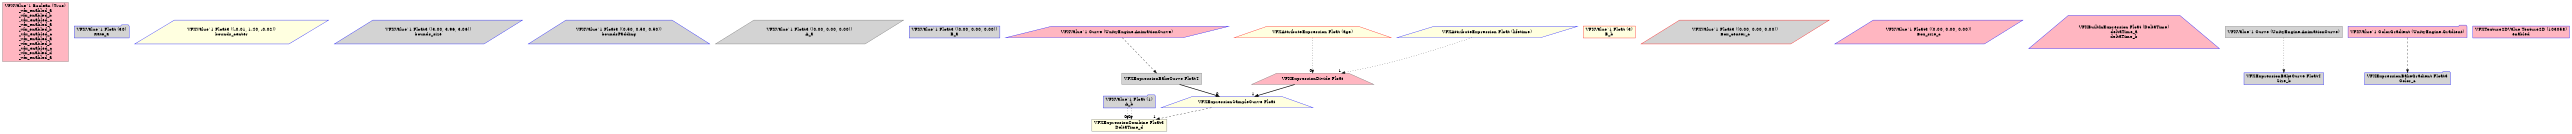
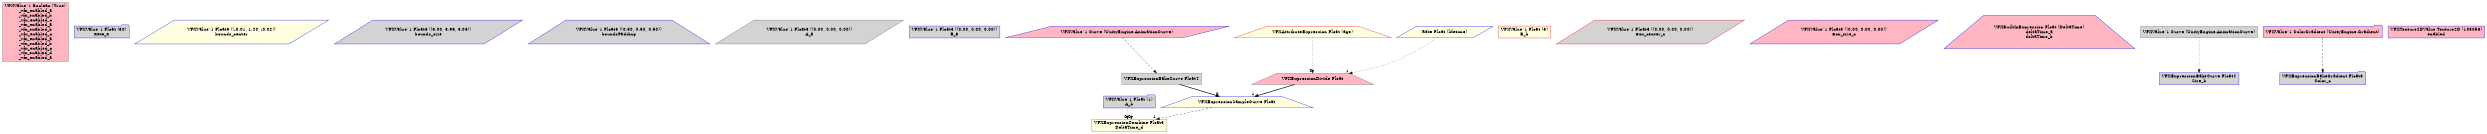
node "VFXAttributeExpression Float (lifetime)": label "VFXAttributeExpression Float (lifetime)" -> "Rate Float (lifetime)"
